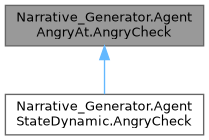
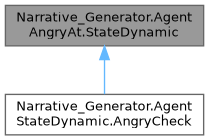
node "Narrative_Generator.Agent AngryAt.AngryCheck": label "Narrative_Generator.Agent AngryAt.AngryCheck" -> "Narrative_Generator.Agent AngryAt.StateDynamic"
